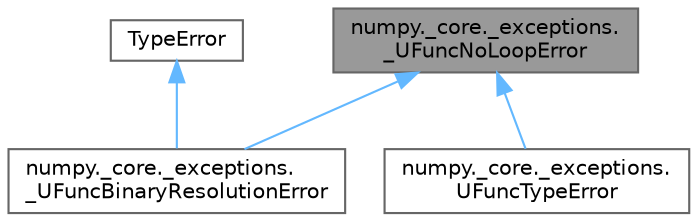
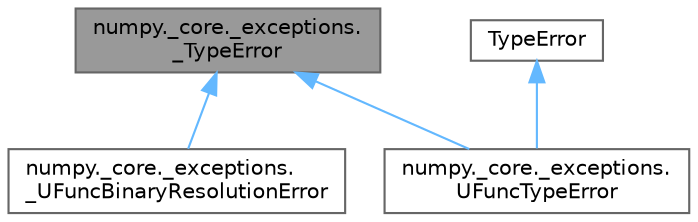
node "numpy._core._exceptions. _UFuncNoLoopError": label "numpy._core._exceptions. _UFuncNoLoopError" -> "numpy._core._exceptions. _TypeError"
edge "numpy._core._exceptions. _UFuncBinaryResolutionError" -> "TypeError": now "numpy._core._exceptions. UFuncTypeError" -> "TypeError"
